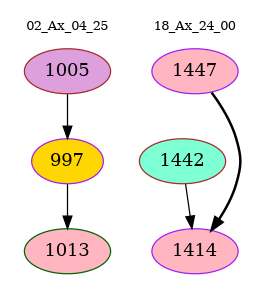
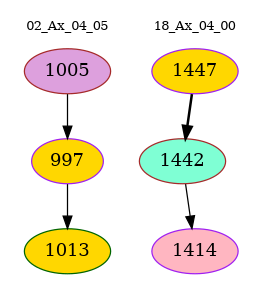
cluster "02_Ax_04_25": label "02_Ax_04_25" -> "02_Ax_04_05"
cluster "18_Ax_24_00": label "18_Ax_24_00" -> "18_Ax_04_00"
node "1447": fillcolor lightpink -> gold
edge "1447" -> "1414": now "1447" -> "1442"
node "1013": fillcolor lightpink -> gold
